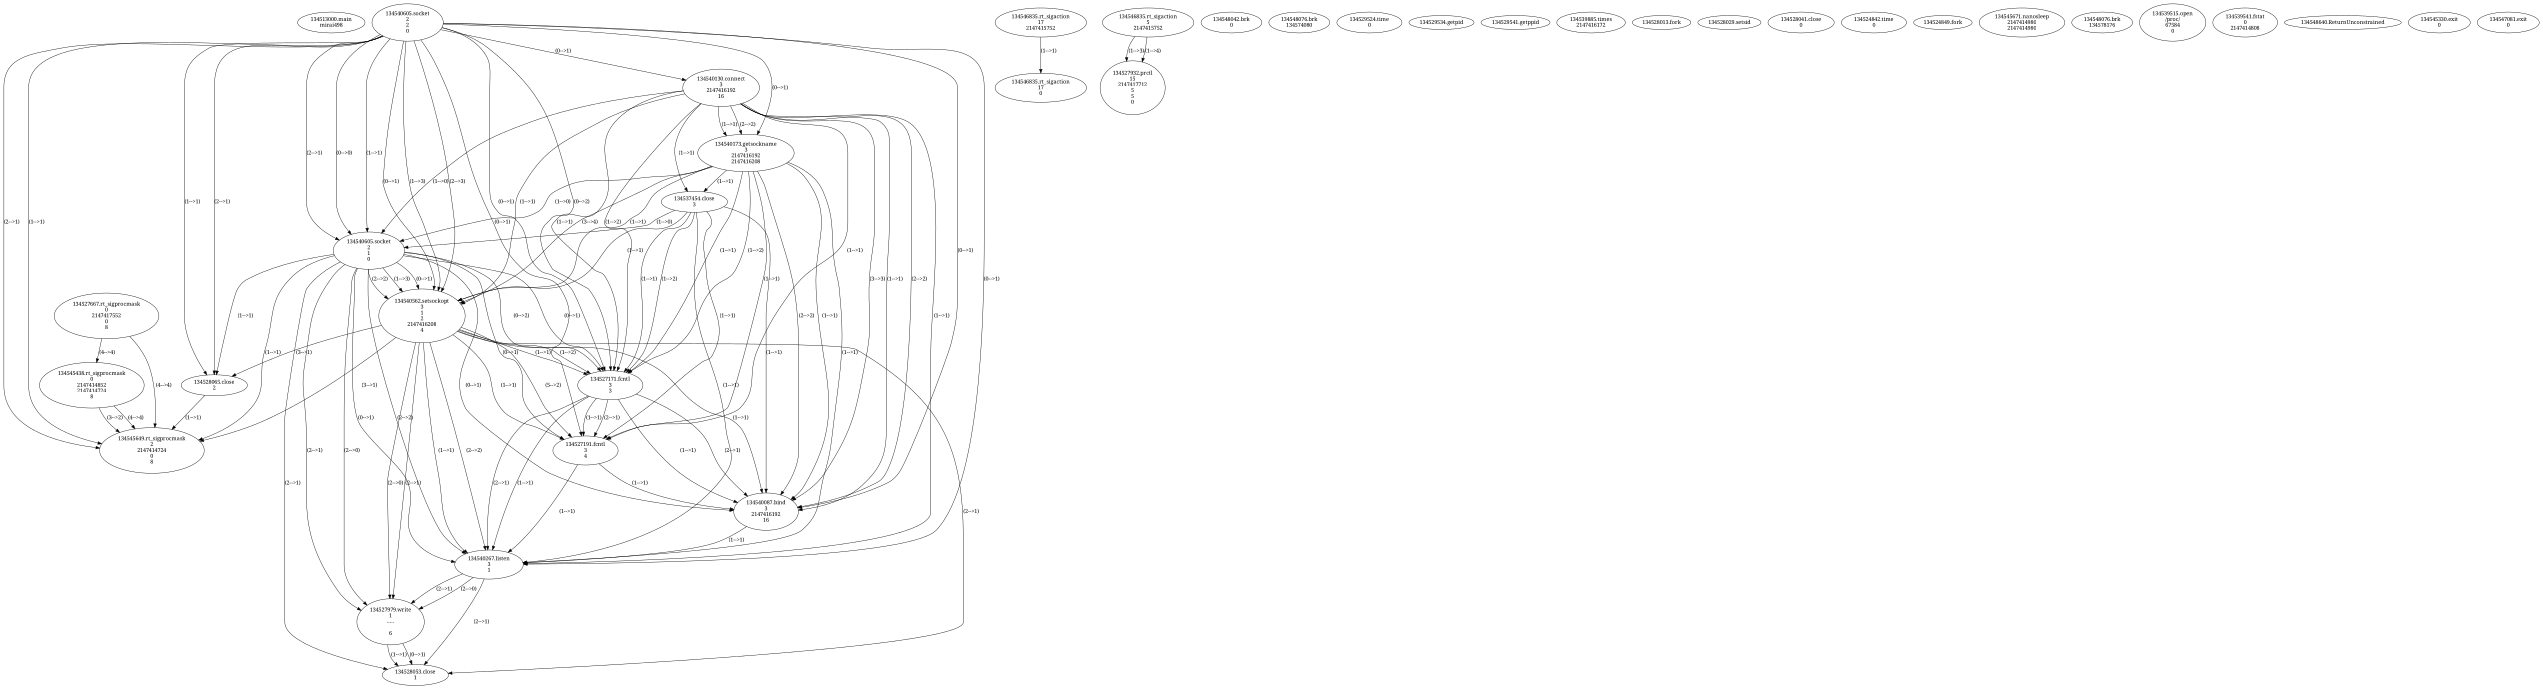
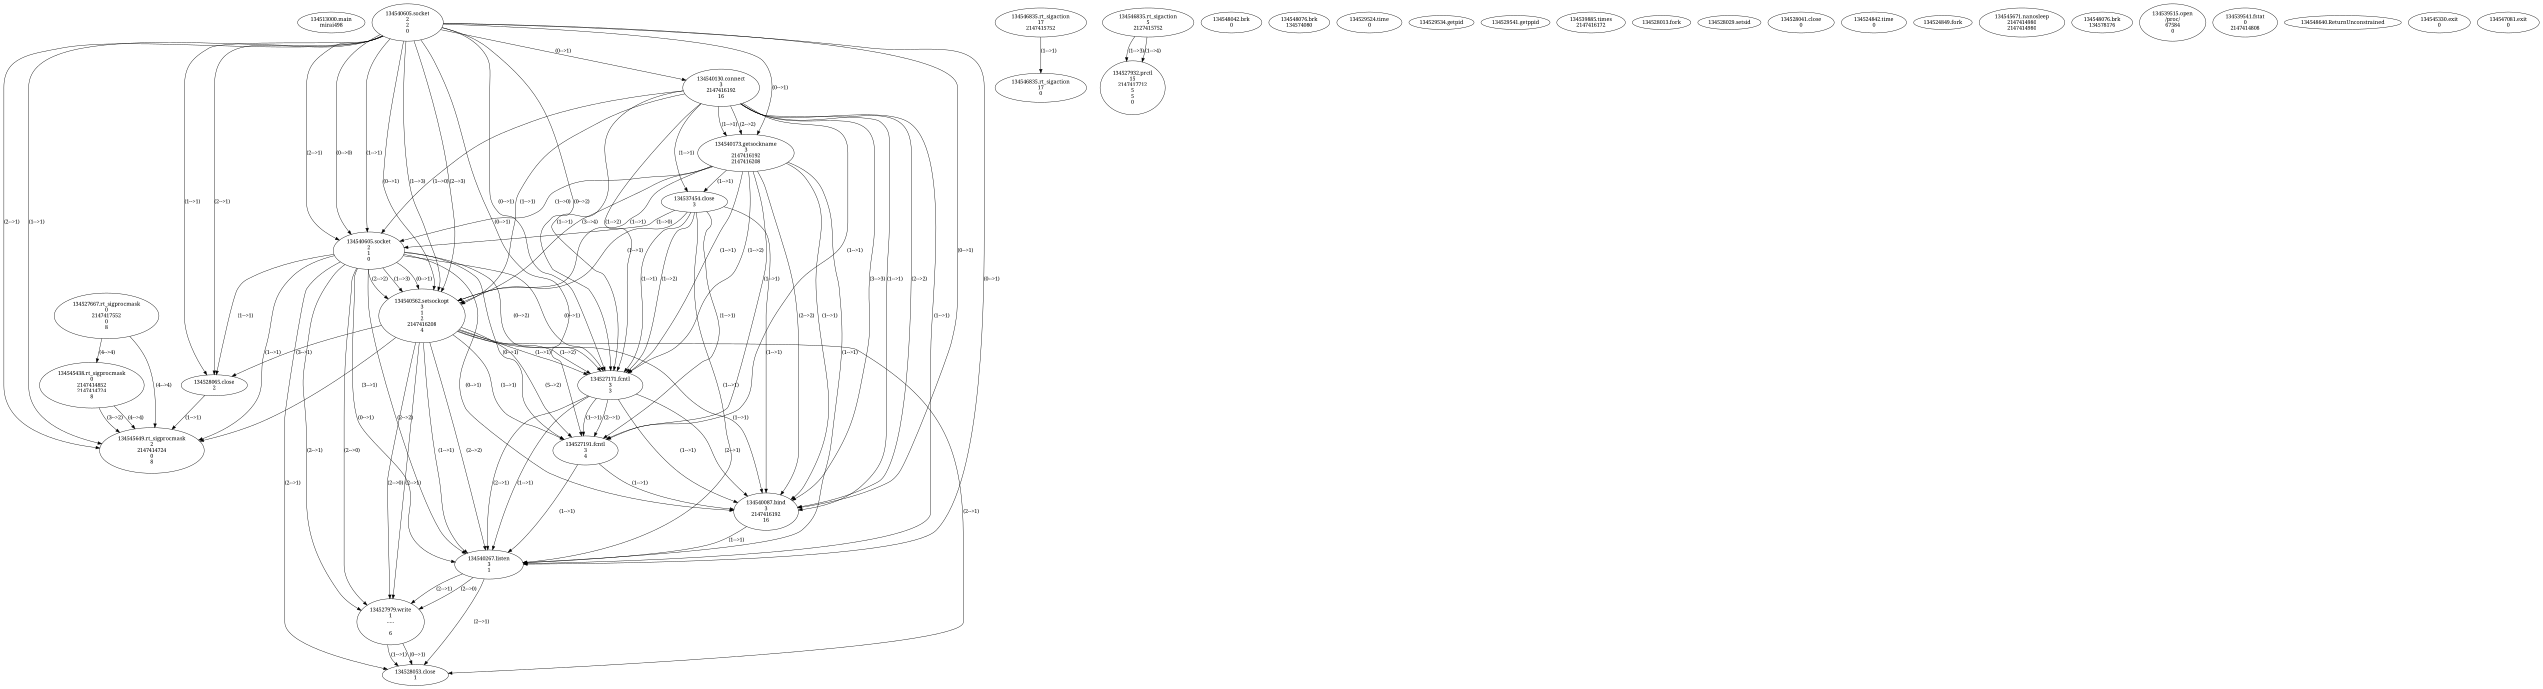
node "134546835.rt_sigaction 5 2147415752": label "134546835.rt_sigaction 5 2147415752" -> "134546835.rt_sigaction 5 2127415752"
